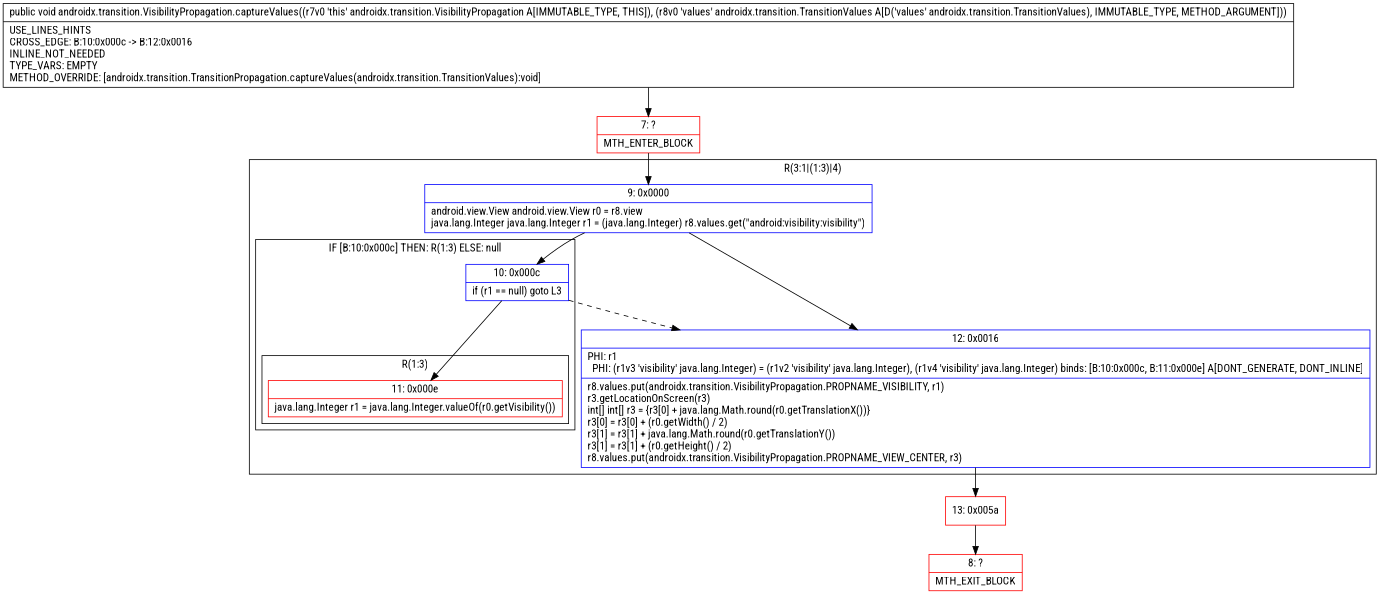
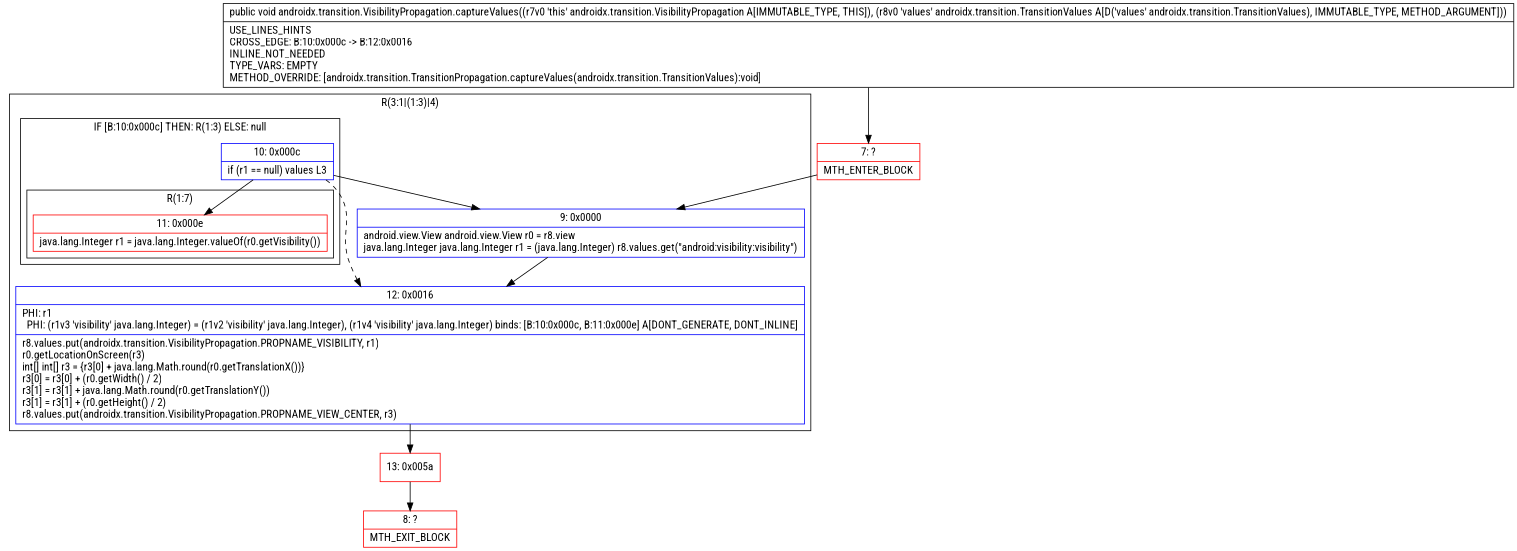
edge "9: 0x0000" -> "10: 0x000c": reversed
node "10: 0x000c": text "if (r1 == null) goto L3" -> "if (r1 == null) values L3"
cluster "R(1:3)": label "R(1:3)" -> "R(1:7)"
node "12: 0x0016": text "r3.getLocationOnScreen(r3)" -> "r0.getLocationOnScreen(r3)"
